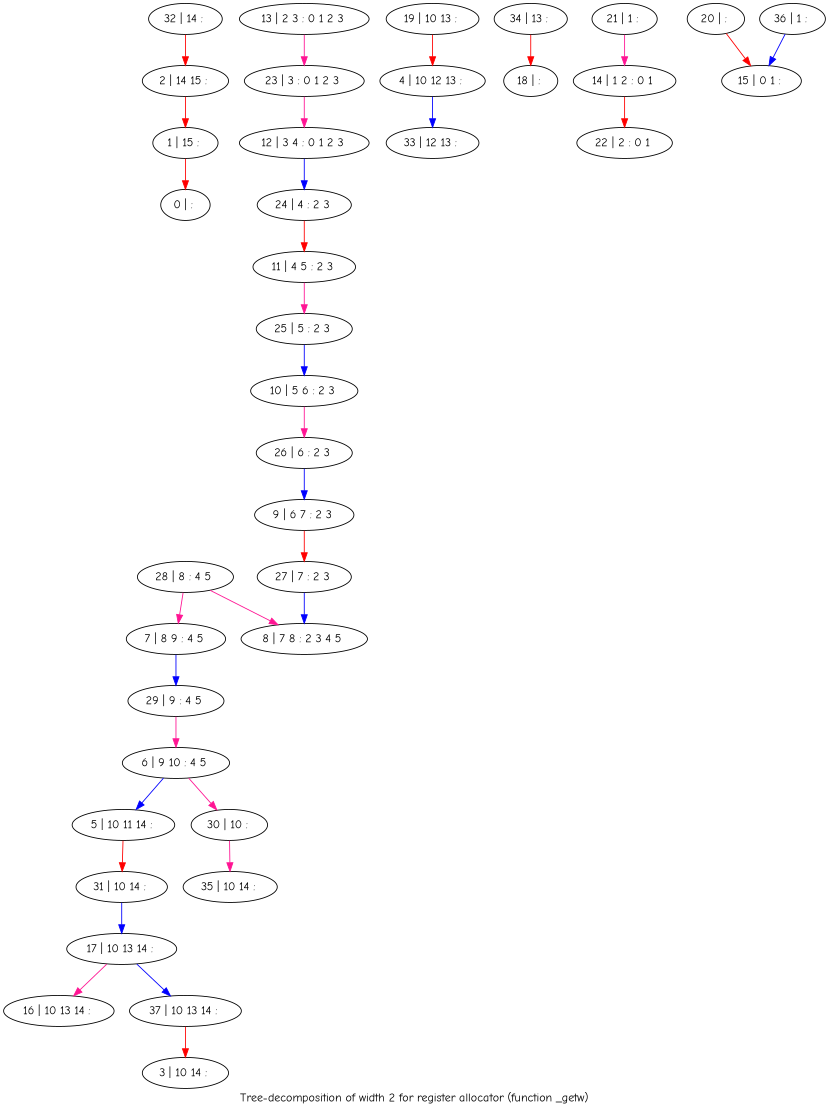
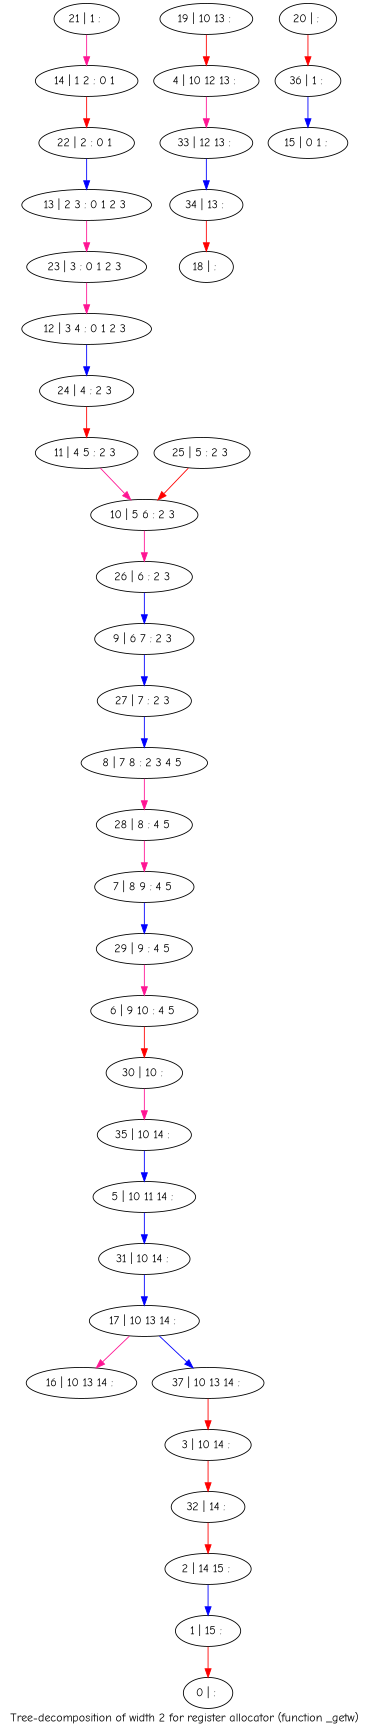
edge "20 | :" -> "15 | 0 1 :": now "20 | :" -> "36 | 1 :"
edge "2 | 14 15 :" -> "1 | 15 :": color red -> blue
edge "4 | 10 12 13 :" -> "33 | 12 13 :": color blue -> deeppink
edge "22 | 2 : 0 1" -> "13 | 2 3 : 0 1 2 3": added
edge "33 | 12 13 :" -> "34 | 13 :": added
edge "11 | 4 5 : 2 3" -> "25 | 5 : 2 3": now "11 | 4 5 : 2 3" -> "10 | 5 6 : 2 3"
edge "25 | 5 : 2 3" -> "10 | 5 6 : 2 3": color blue -> red
edge "9 | 6 7 : 2 3" -> "27 | 7 : 2 3": color red -> blue
edge "28 | 8 : 4 5" -> "8 | 7 8 : 2 3 4 5": reversed
edge "6 | 9 10 : 4 5" -> "5 | 10 11 14 :": now "35 | 10 14 :" -> "5 | 10 11 14 :"
edge "6 | 9 10 : 4 5" -> "30 | 10 :": color deeppink -> red
edge "5 | 10 11 14 :" -> "31 | 10 14 :": color red -> blue
edge "3 | 10 14 :" -> "32 | 14 :": added
